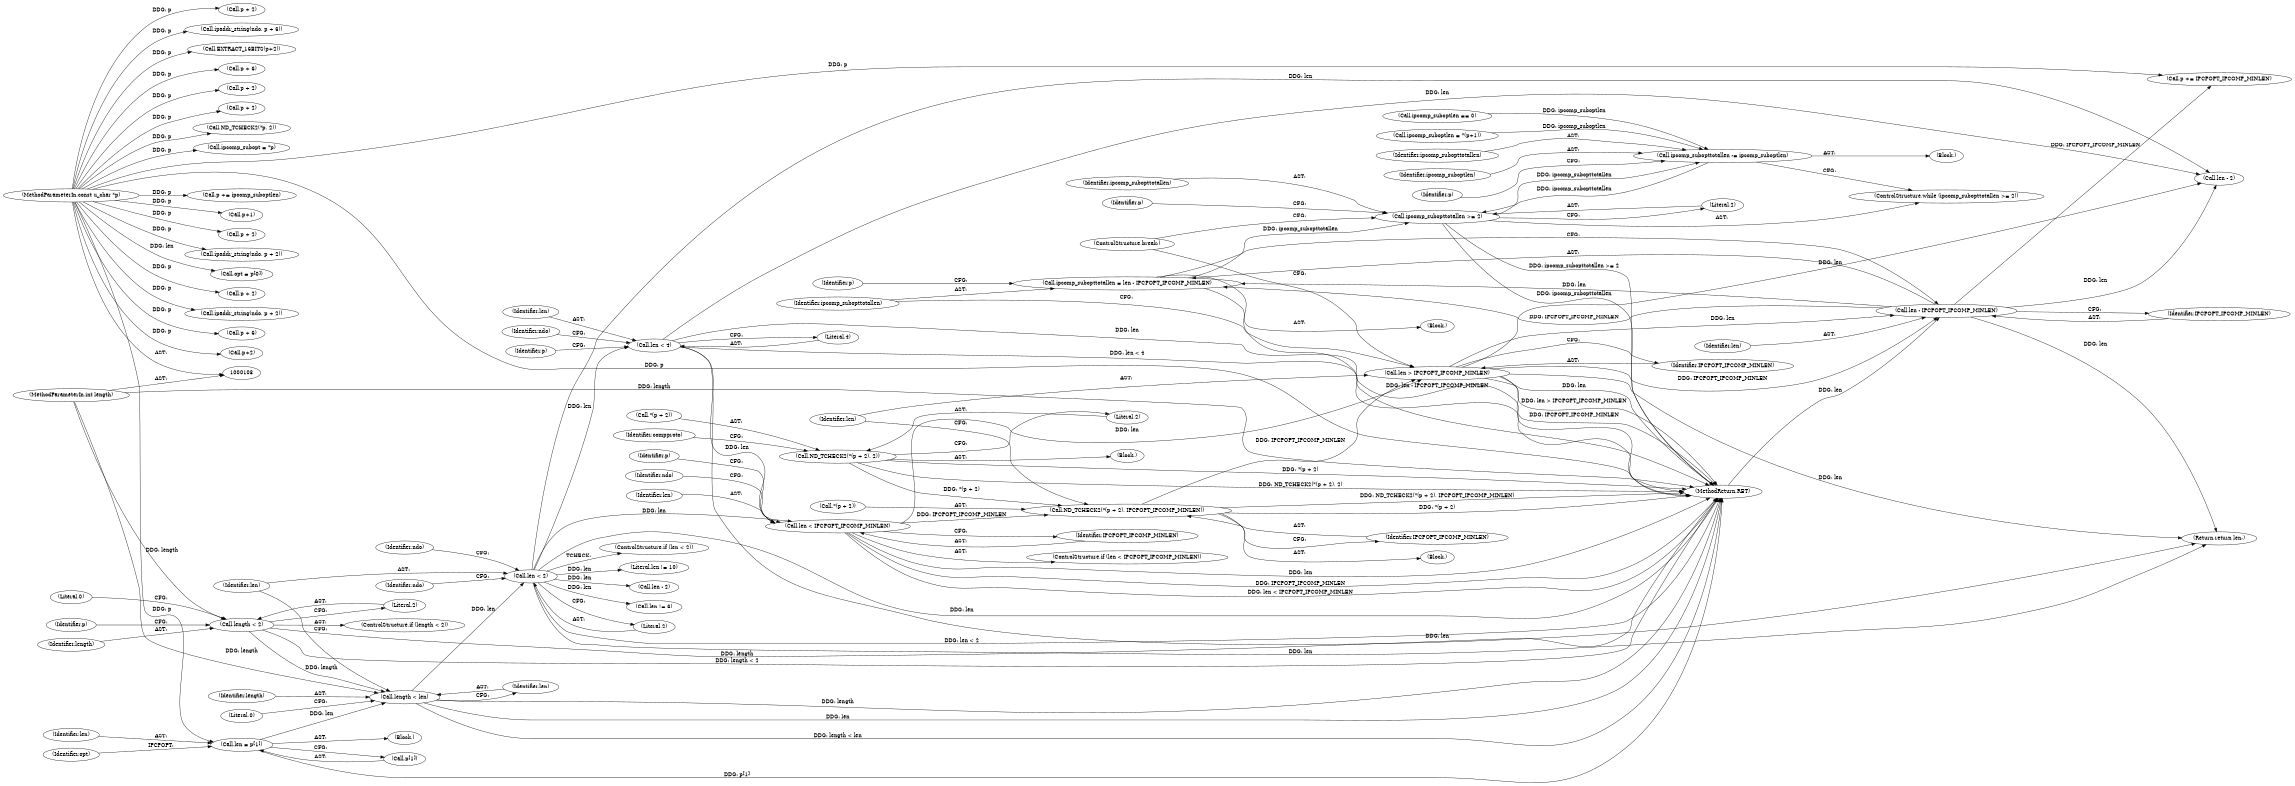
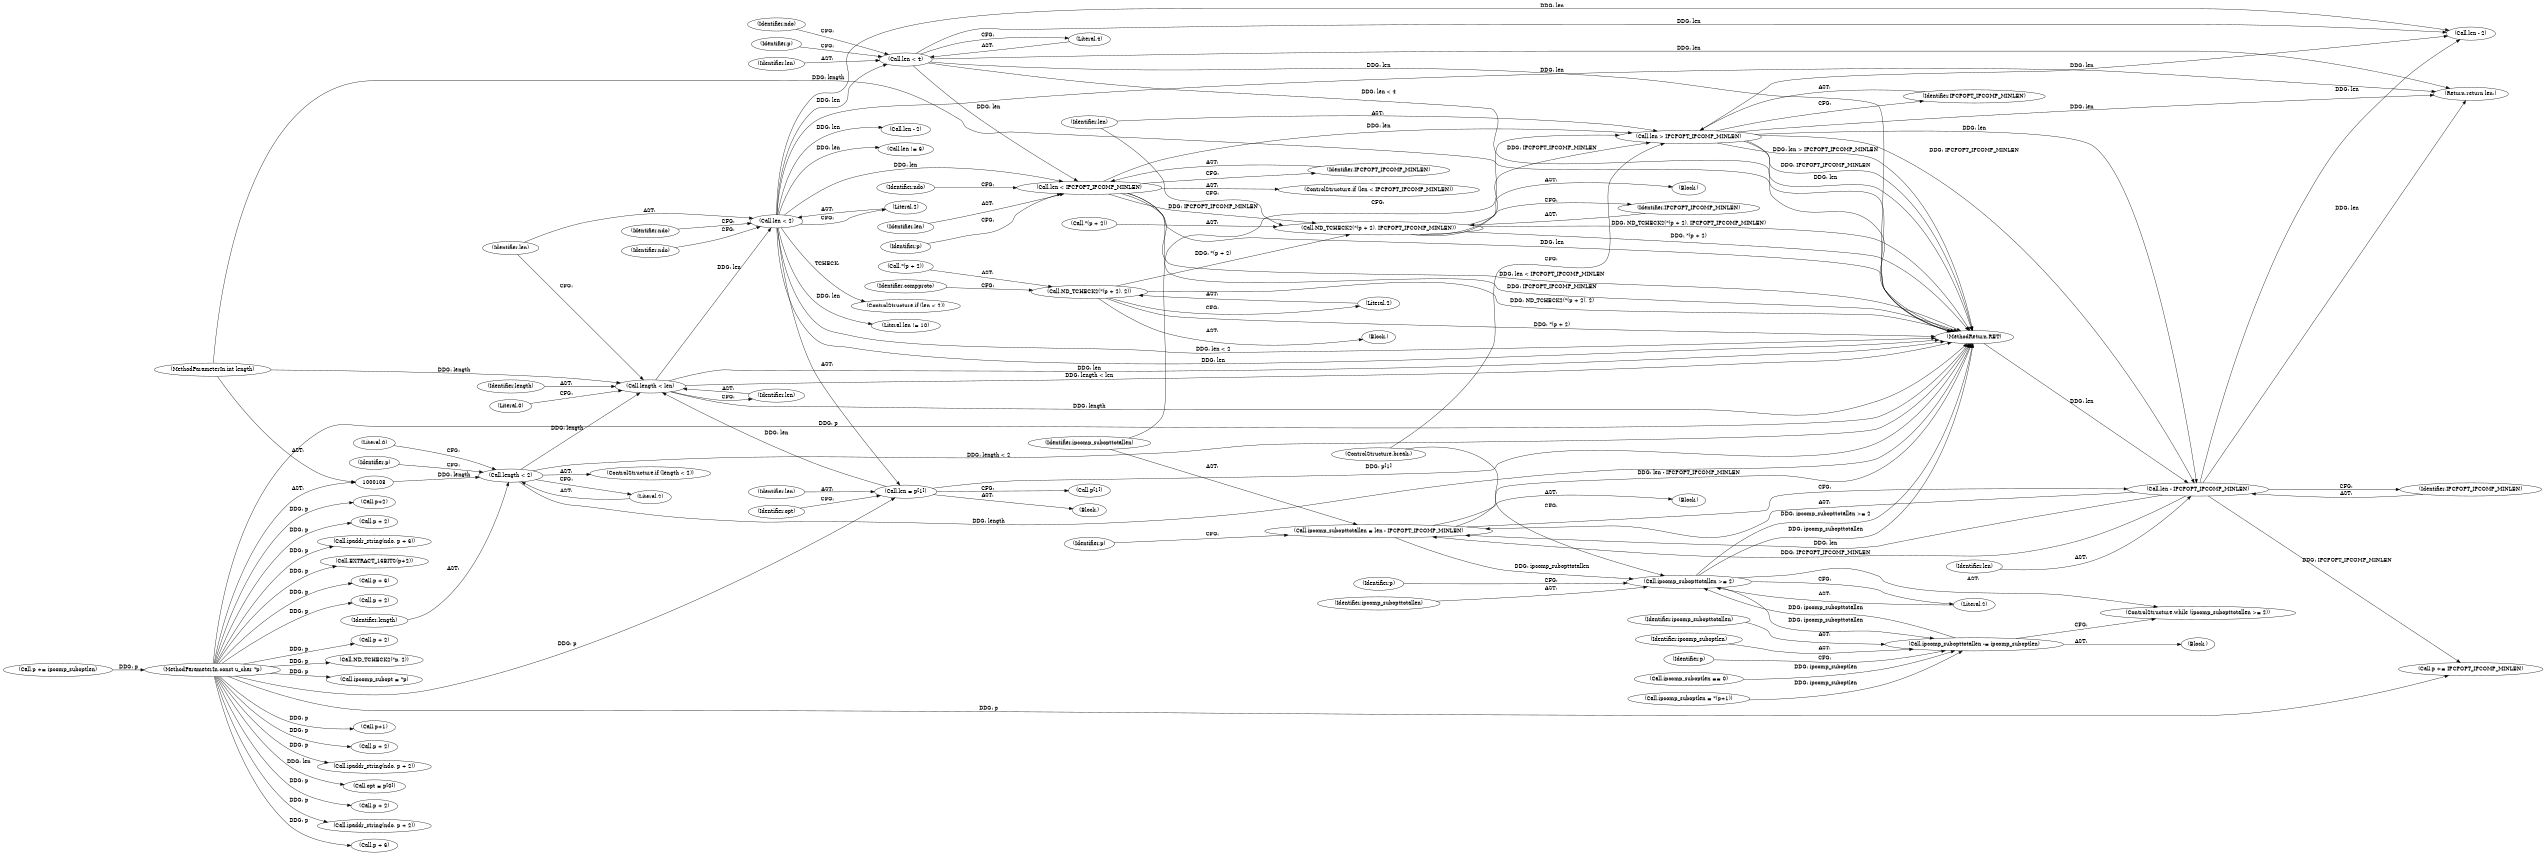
edge "(MethodParameterIn,const u_char *p)" -> "(Call,p += ipcomp_suboptlen)": reversed
edge "(MethodParameterIn,int length)" -> "(Call,length < 2)": now "1000108" -> "(Call,length < 2)"
edge "(Identifier,opt)" -> "(Call,len = p[1])": label "IPCPOPT: " -> "CFG: "
edge "(Call,p[1])" -> "(Call,len = p[1])": now "(Call,len < 2)" -> "(Call,len = p[1])"
